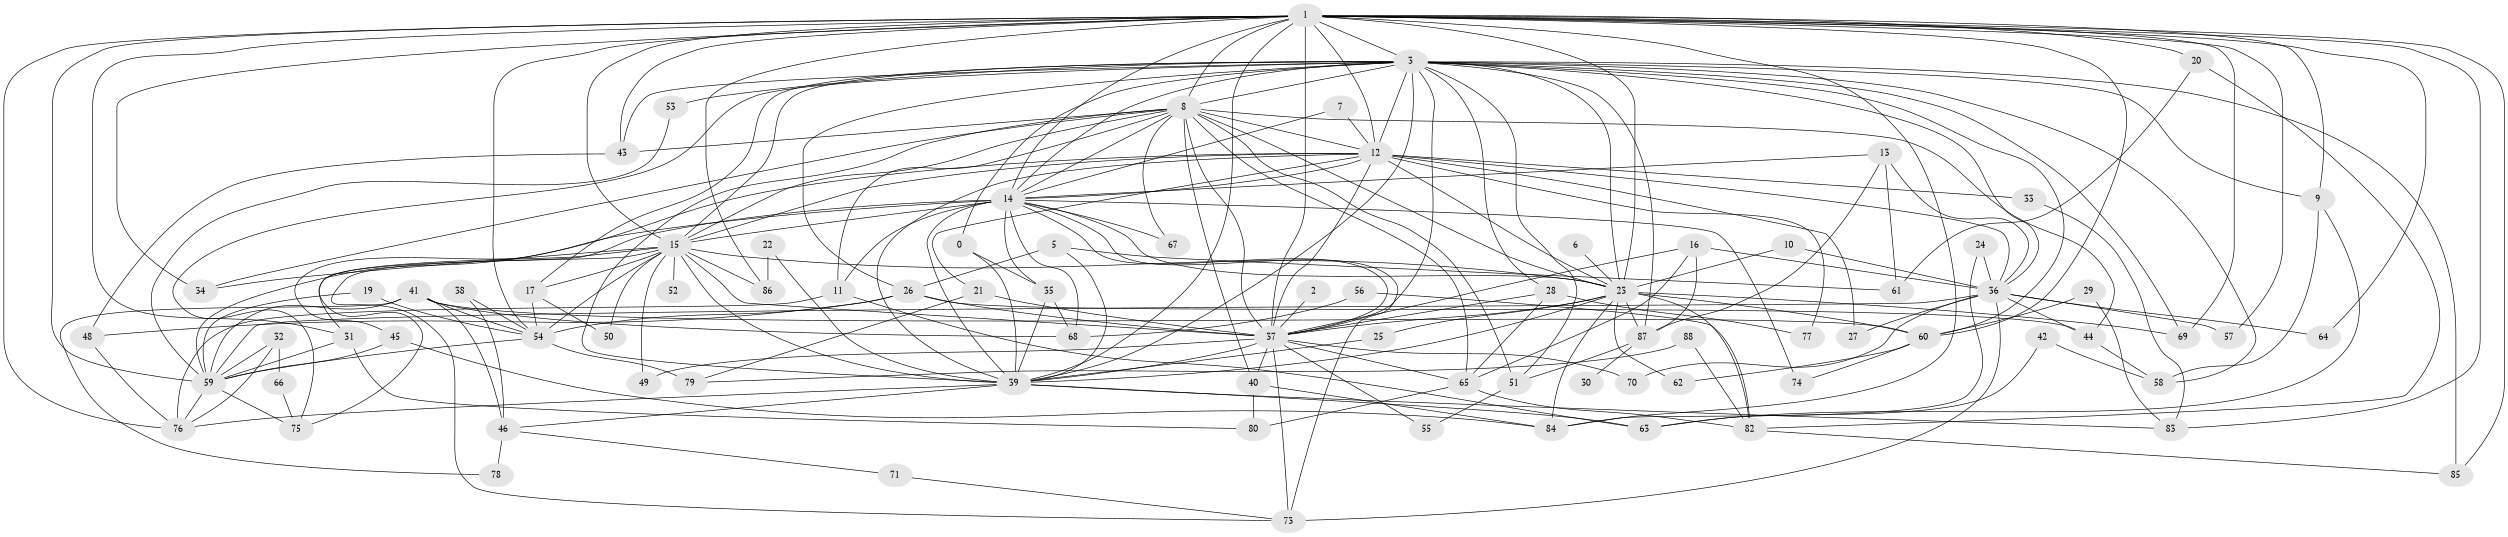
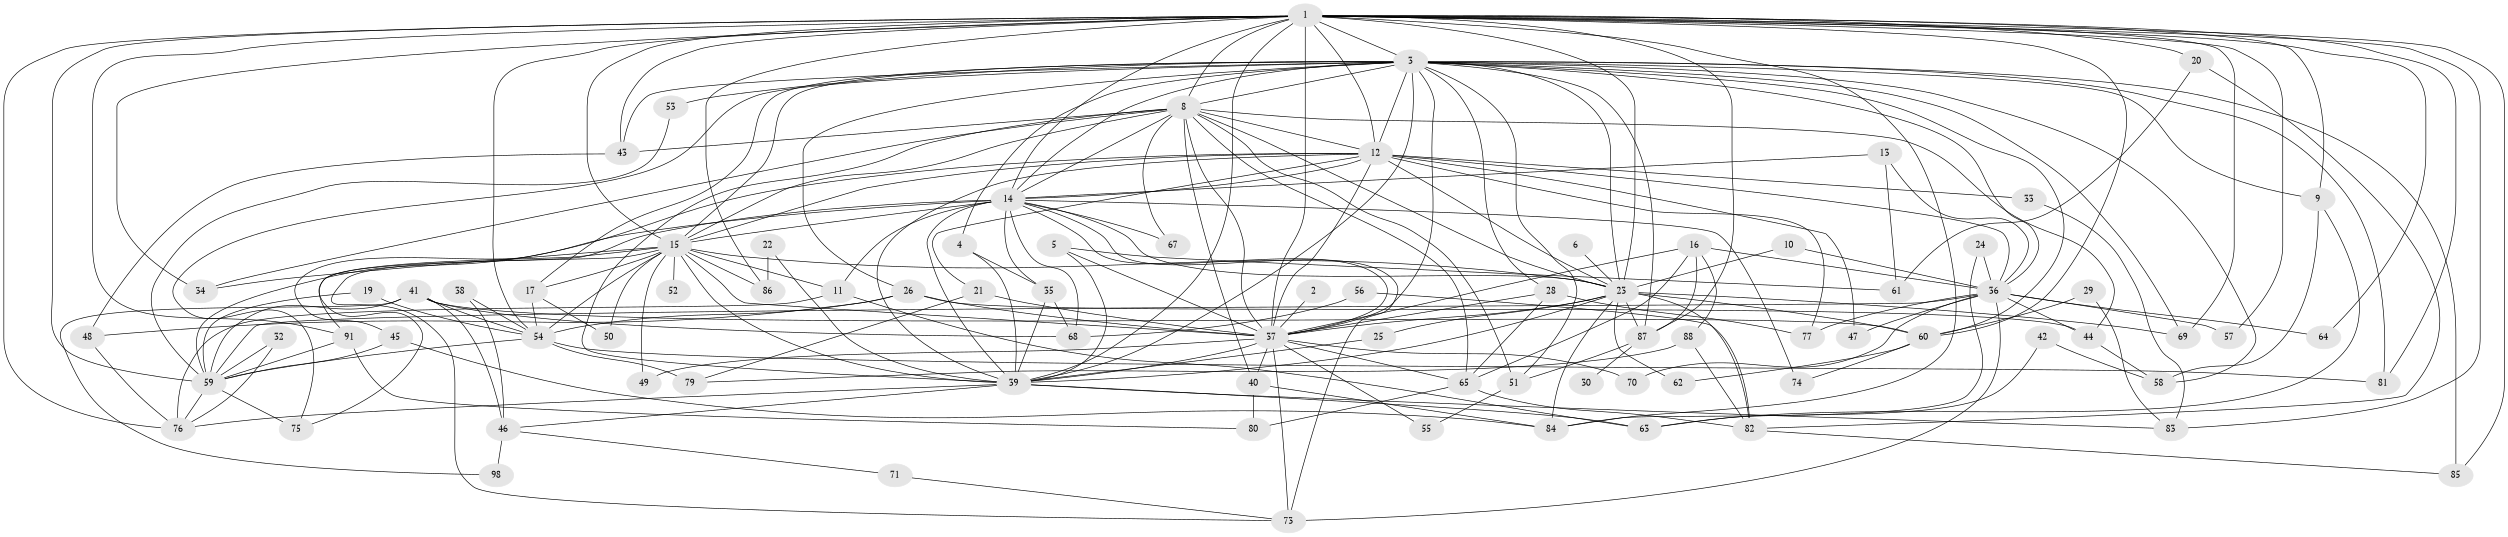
node "7": removed
edge "8" -- "11": now "15" -- "11"
node "0": label "0" -> "4"
edge "5" -- "26": now "5" -- "37"
edge "13" -- "87": now "1" -- "87"
edge "16" -- "88": added
edge "36" -- "77": added
node "31": label "31" -> "91"
node "27": label "27" -> "47"
node "66": removed
node "81": added
node "78": label "78" -> "98"
